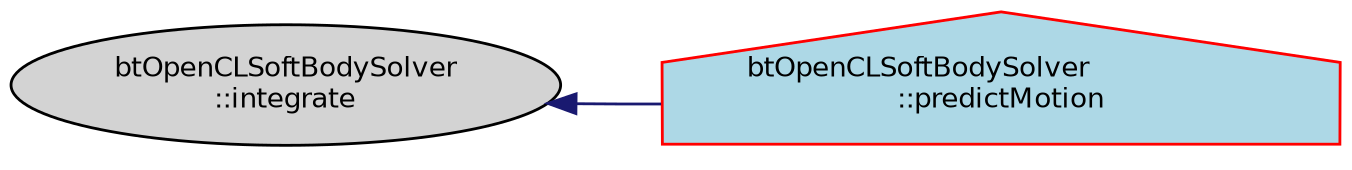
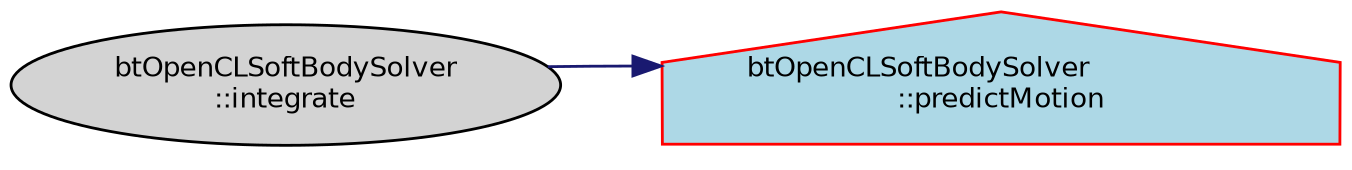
edge "btOpenCLSoftBodySolver ::predictMotion" -> "btOpenCLSoftBodySolver ::integrate": reversed
